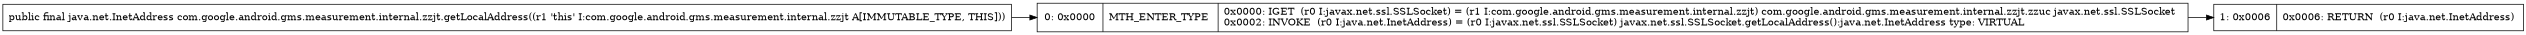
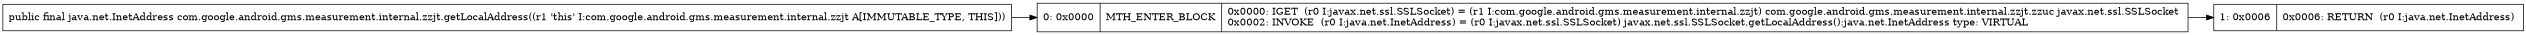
node "0: 0x0000": text "MTH_ENTER_TYPE" -> "MTH_ENTER_BLOCK"
